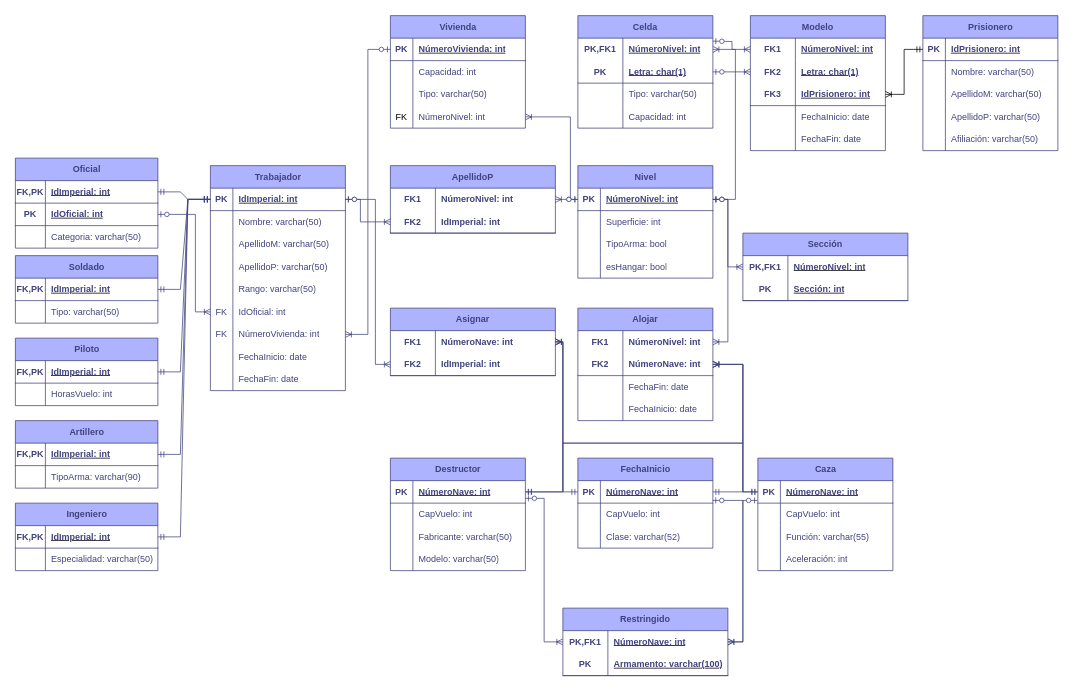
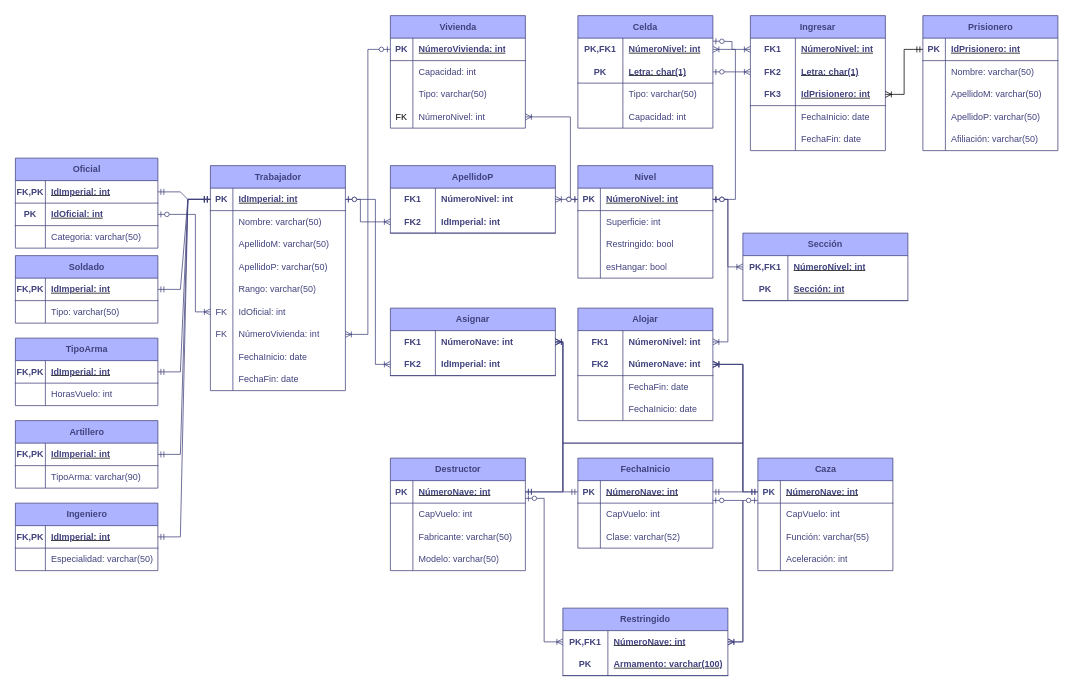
node "Modelo": label "Modelo" -> "Ingresar"
node "TipoArma: bool": label "TipoArma: bool" -> "Restringido: bool"
node "Piloto": label "Piloto" -> "TipoArma"
